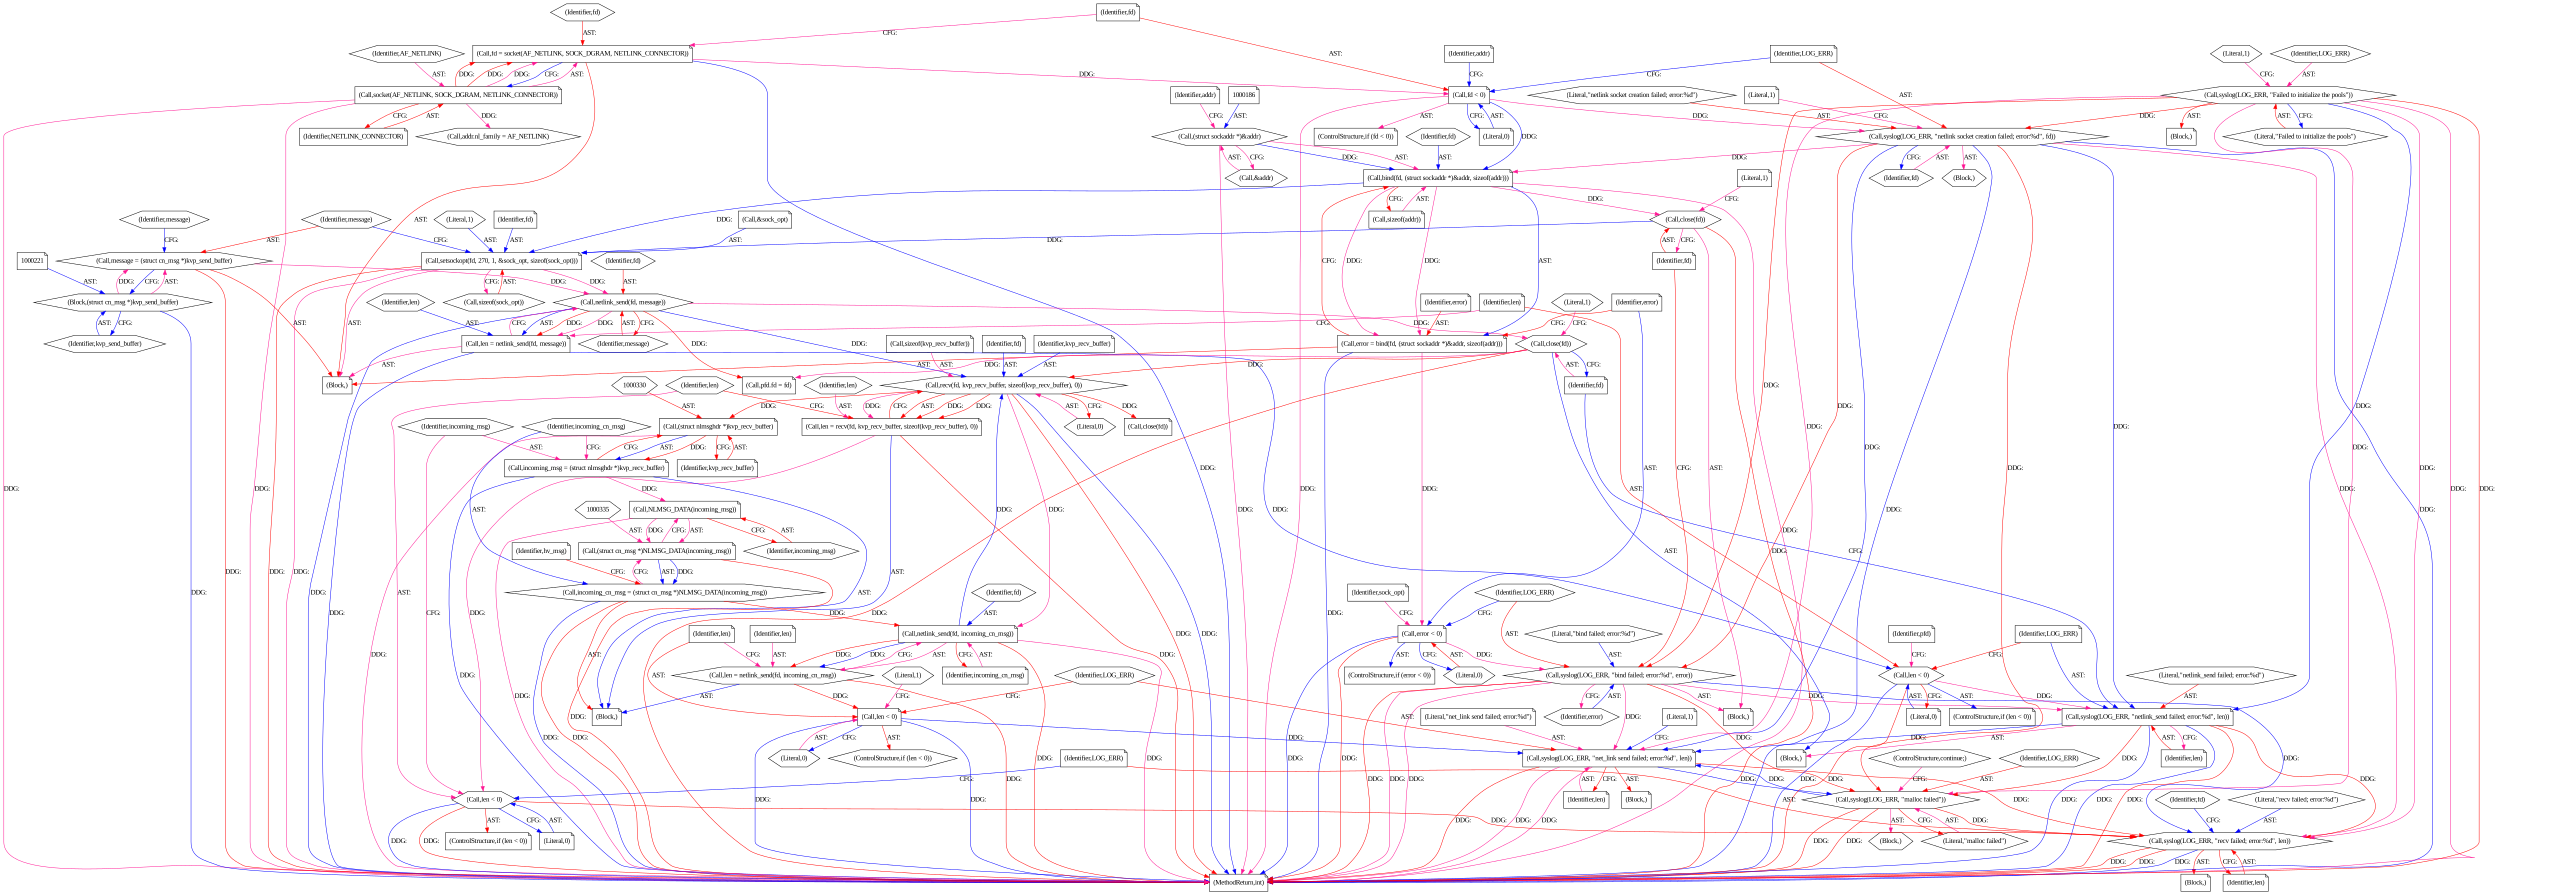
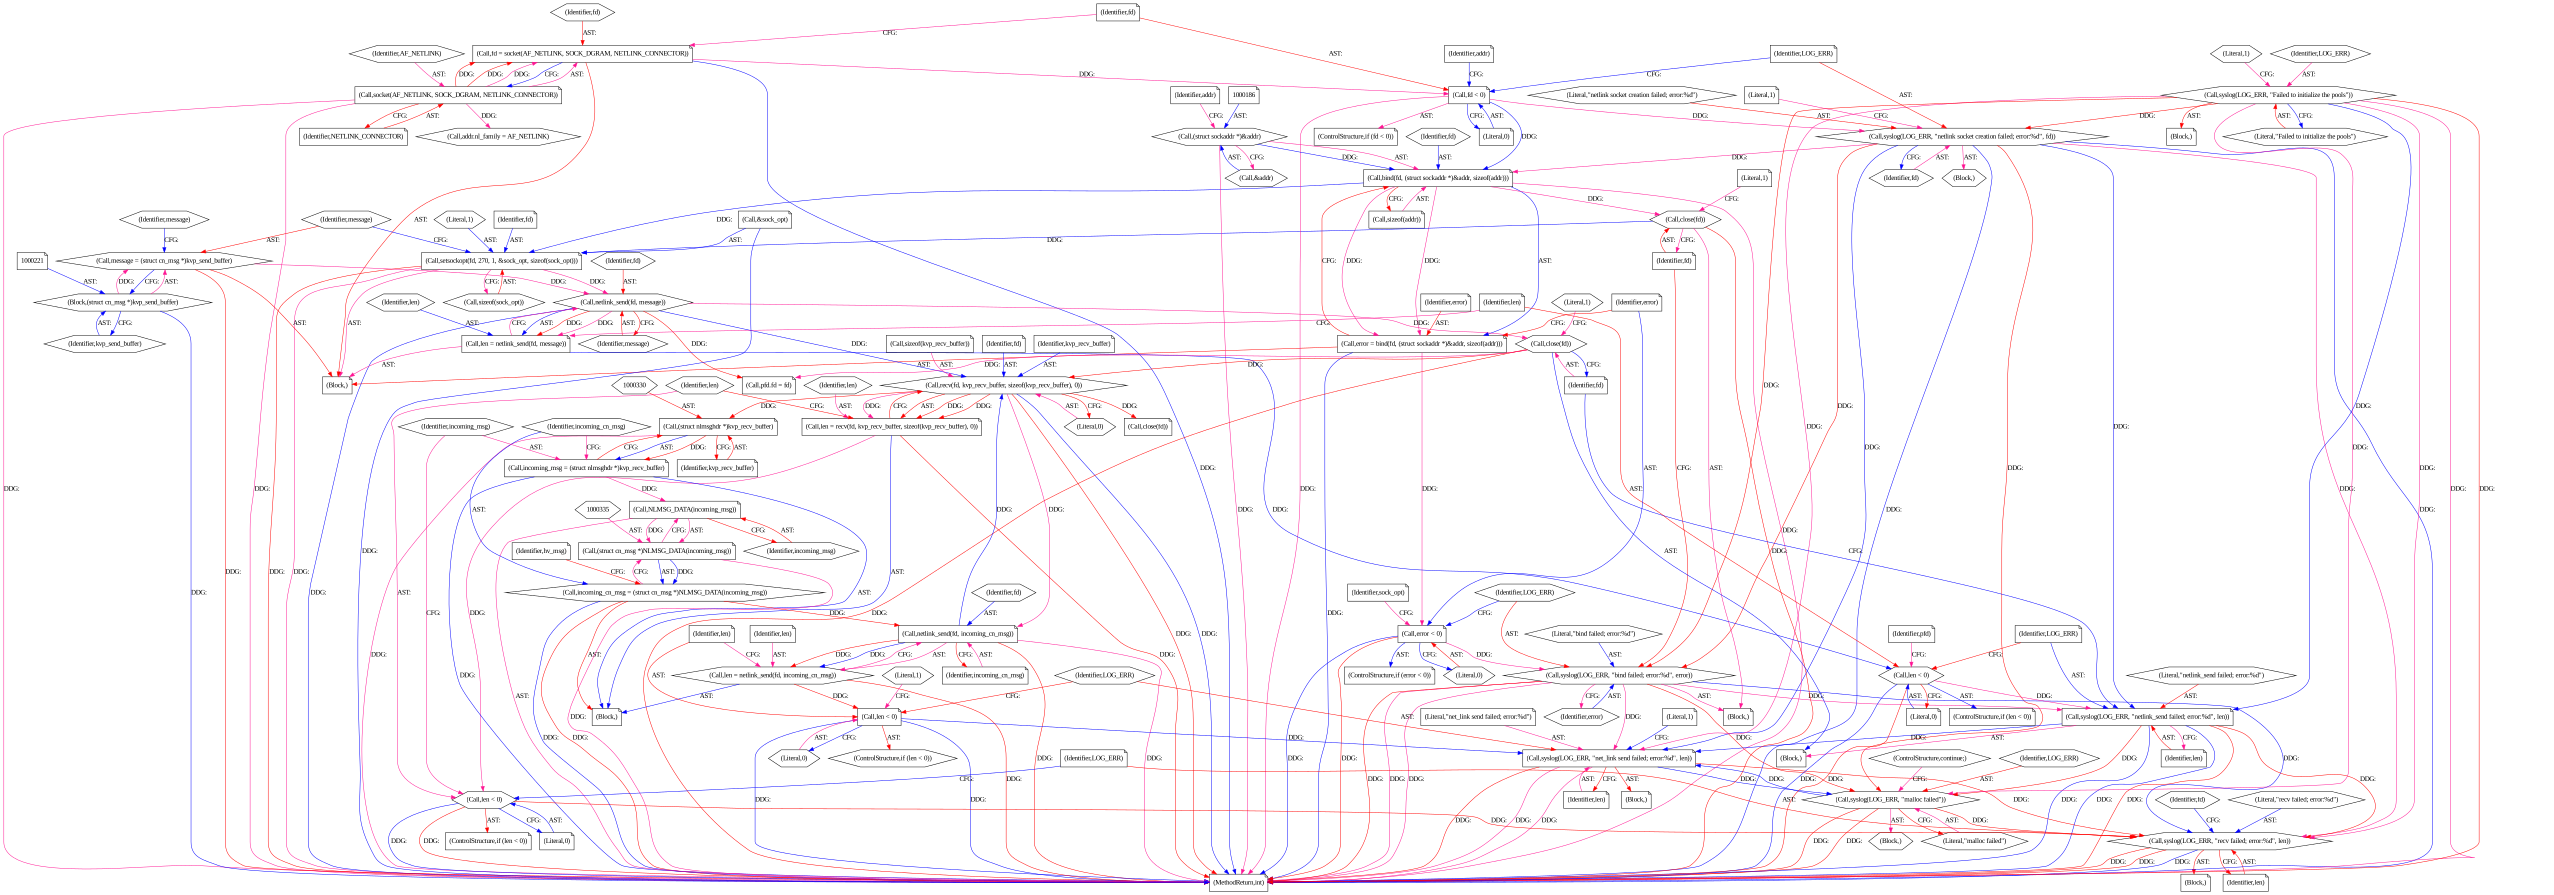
edge "(Call,&addr)" -> "(Call,(struct sockaddr *)&addr)": color deeppink -> blue
edge "(Call,NLMSG_DATA(incoming_msg))" -> "(MethodReturn,int)": label "DDG: " -> "AST: "
edge "(Call,(struct cn_msg *)NLMSG_DATA(incoming_msg))" -> "(MethodReturn,int)": color red -> deeppink
edge "(Call,len = netlink_send(fd, message))" -> "(MethodReturn,int)": now "(Call,&sock_opt)" -> "(MethodReturn,int)"
